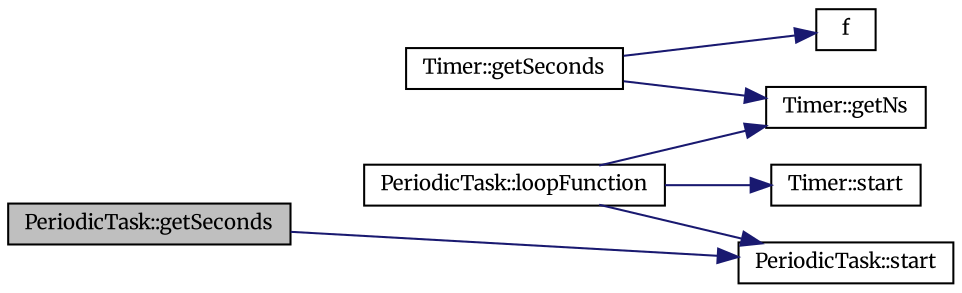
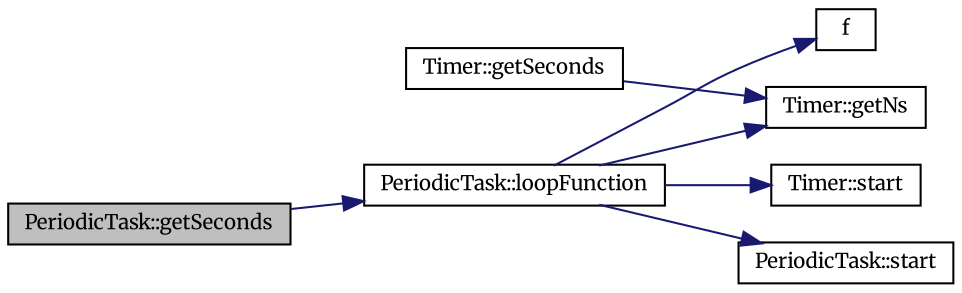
edge "Timer::getSeconds" -> "f": now "PeriodicTask::loopFunction" -> "f"
edge "PeriodicTask::getSeconds" -> "PeriodicTask::start": now "PeriodicTask::getSeconds" -> "PeriodicTask::loopFunction"
